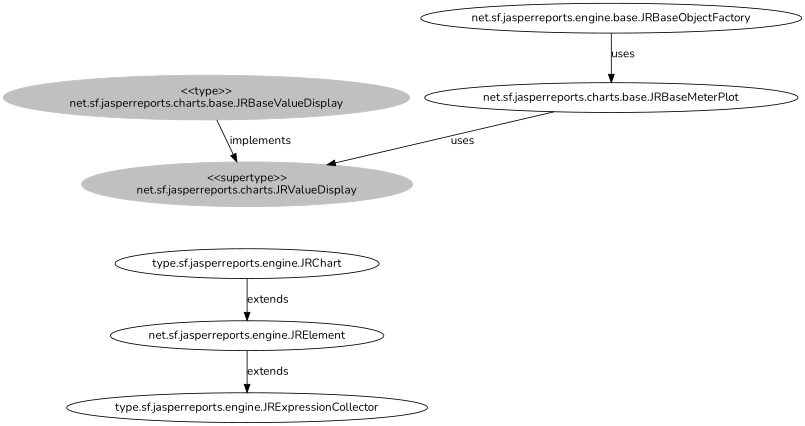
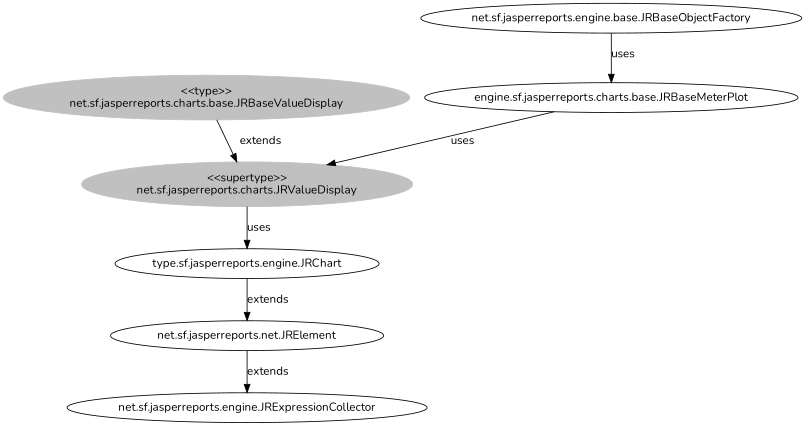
node "net.sf.jasperreports.charts.base.JRBaseMeterPlot": label "net.sf.jasperreports.charts.base.JRBaseMeterPlot" -> "engine.sf.jasperreports.charts.base.JRBaseMeterPlot"
edge "<<type>> net.sf.jasperreports.charts.base.JRBaseValueDisplay" -> "<<supertype>> net.sf.jasperreports.charts.JRValueDisplay": label "implements" -> "extends"
edge "<<supertype>> net.sf.jasperreports.charts.JRValueDisplay" -> "type.sf.jasperreports.engine.JRChart": added, label "uses"
node "net.sf.jasperreports.engine.JRElement": label "net.sf.jasperreports.engine.JRElement" -> "net.sf.jasperreports.net.JRElement"
node "type.sf.jasperreports.engine.JRExpressionCollector": label "type.sf.jasperreports.engine.JRExpressionCollector" -> "net.sf.jasperreports.engine.JRExpressionCollector"
